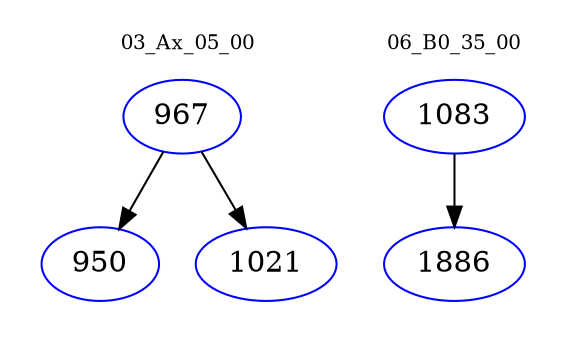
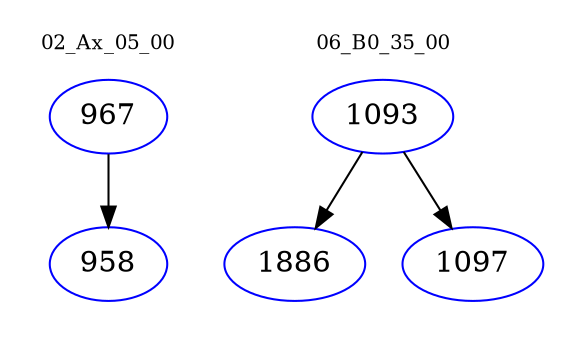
cluster "03_Ax_05_00": label "03_Ax_05_00" -> "02_Ax_05_00"
node "1083": label "1083" -> "1093"
node "950": label "950" -> "958"
node "1021": removed
node "1097": added
